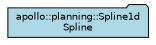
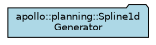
node "apollo::planning::Spline1d Spline": label "apollo::planning::Spline1d Spline" -> "apollo::planning::Spline1d Generator"
